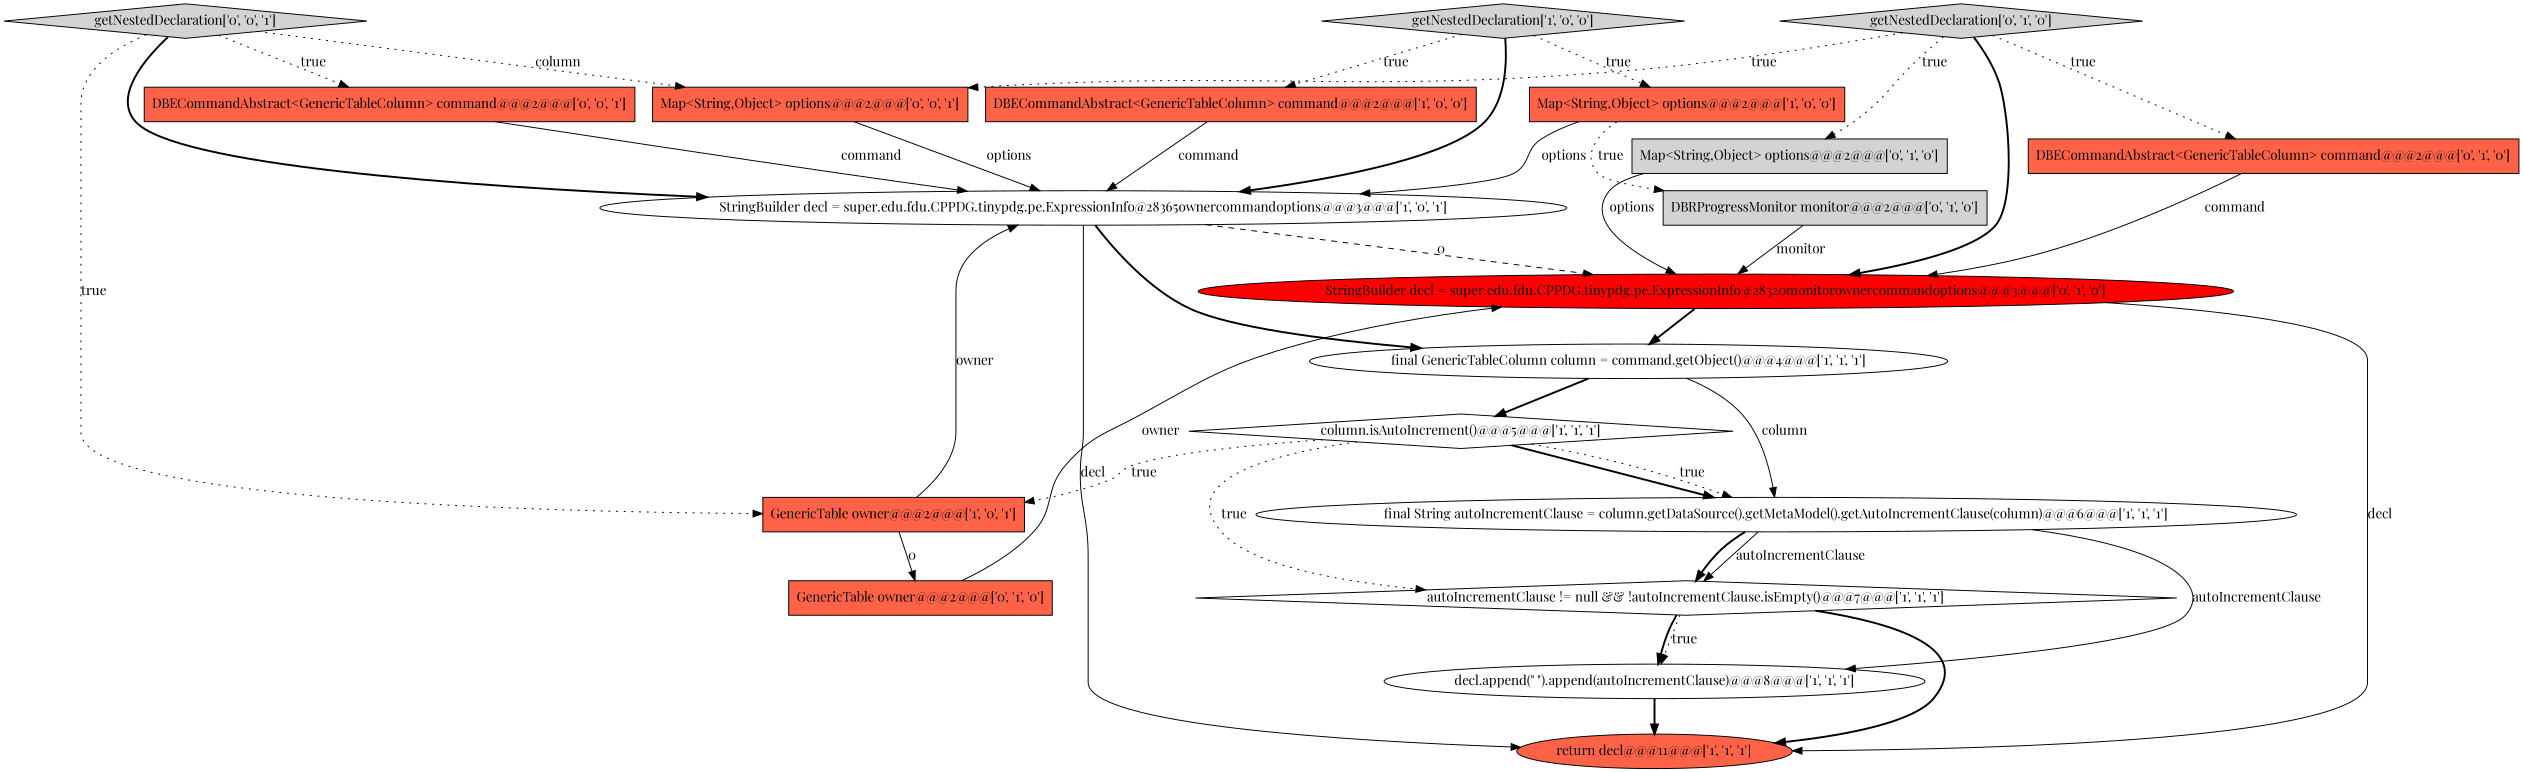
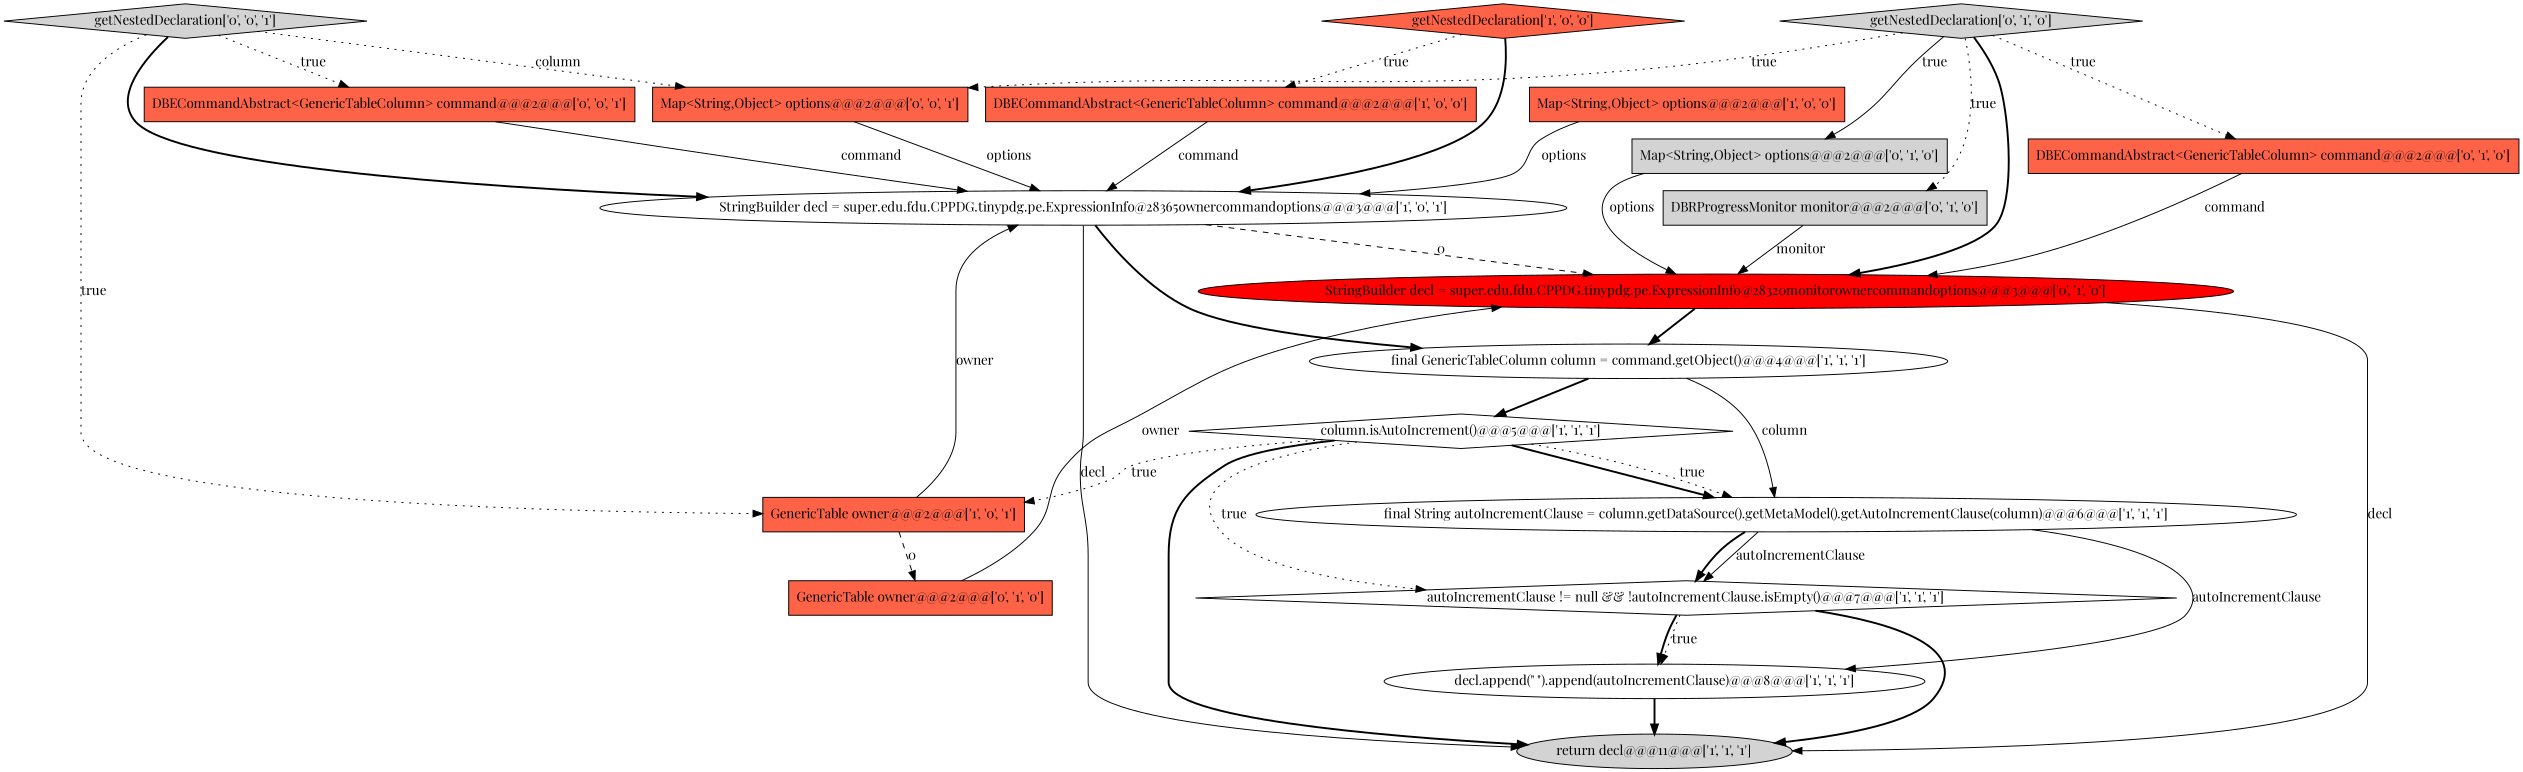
node "getNestedDeclaration['1', '0', '0']": fillcolor lightgray -> tomato
edge "getNestedDeclaration['1', '0', '0']" -> "Map<String,Object> options@@@2@@@['1', '0', '0']": removed, label "true"
edge "getNestedDeclaration['0', '1', '0']" -> "Map<String,Object> options@@@2@@@['0', '1', '0']": style dotted -> solid
edge "Map<String,Object> options@@@2@@@['1', '0', '0']" -> "DBRProgressMonitor monitor@@@2@@@['0', '1', '0']": now "getNestedDeclaration['0', '1', '0']" -> "DBRProgressMonitor monitor@@@2@@@['0', '1', '0']"
edge "GenericTable owner@@@2@@@['1', '0', '1']" -> "GenericTable owner@@@2@@@['0', '1', '0']": style solid -> dashed
edge "column.isAutoIncrement()@@@5@@@['1', '1', '1']" -> "return decl@@@11@@@['1', '1', '1']": added
node "return decl@@@11@@@['1', '1', '1']": fillcolor tomato -> lightgray
